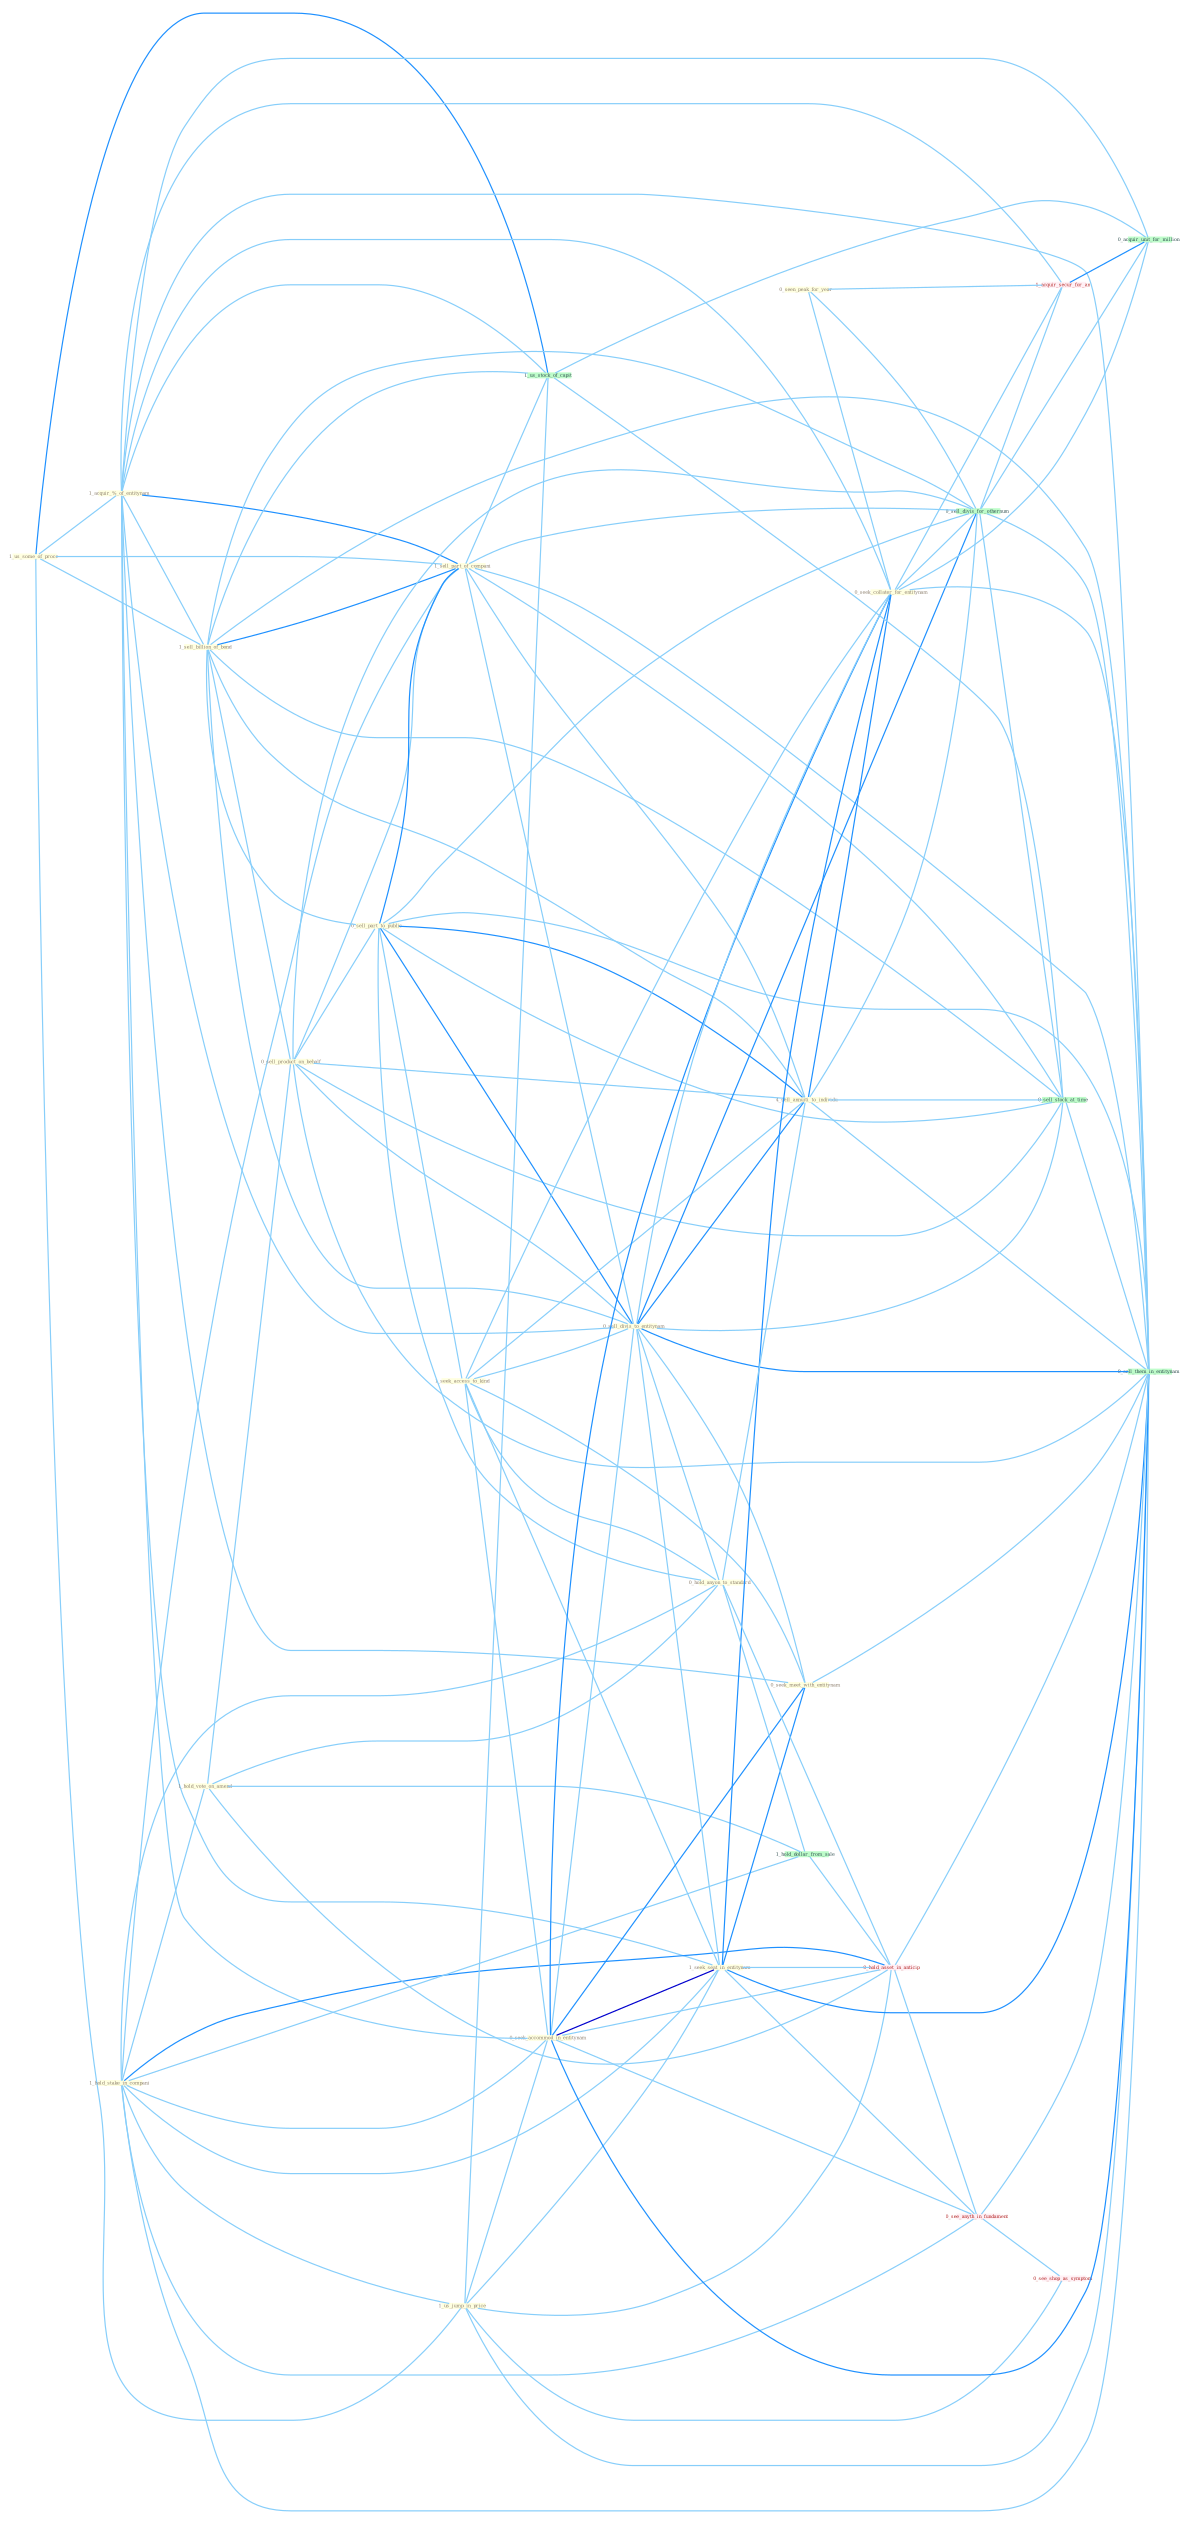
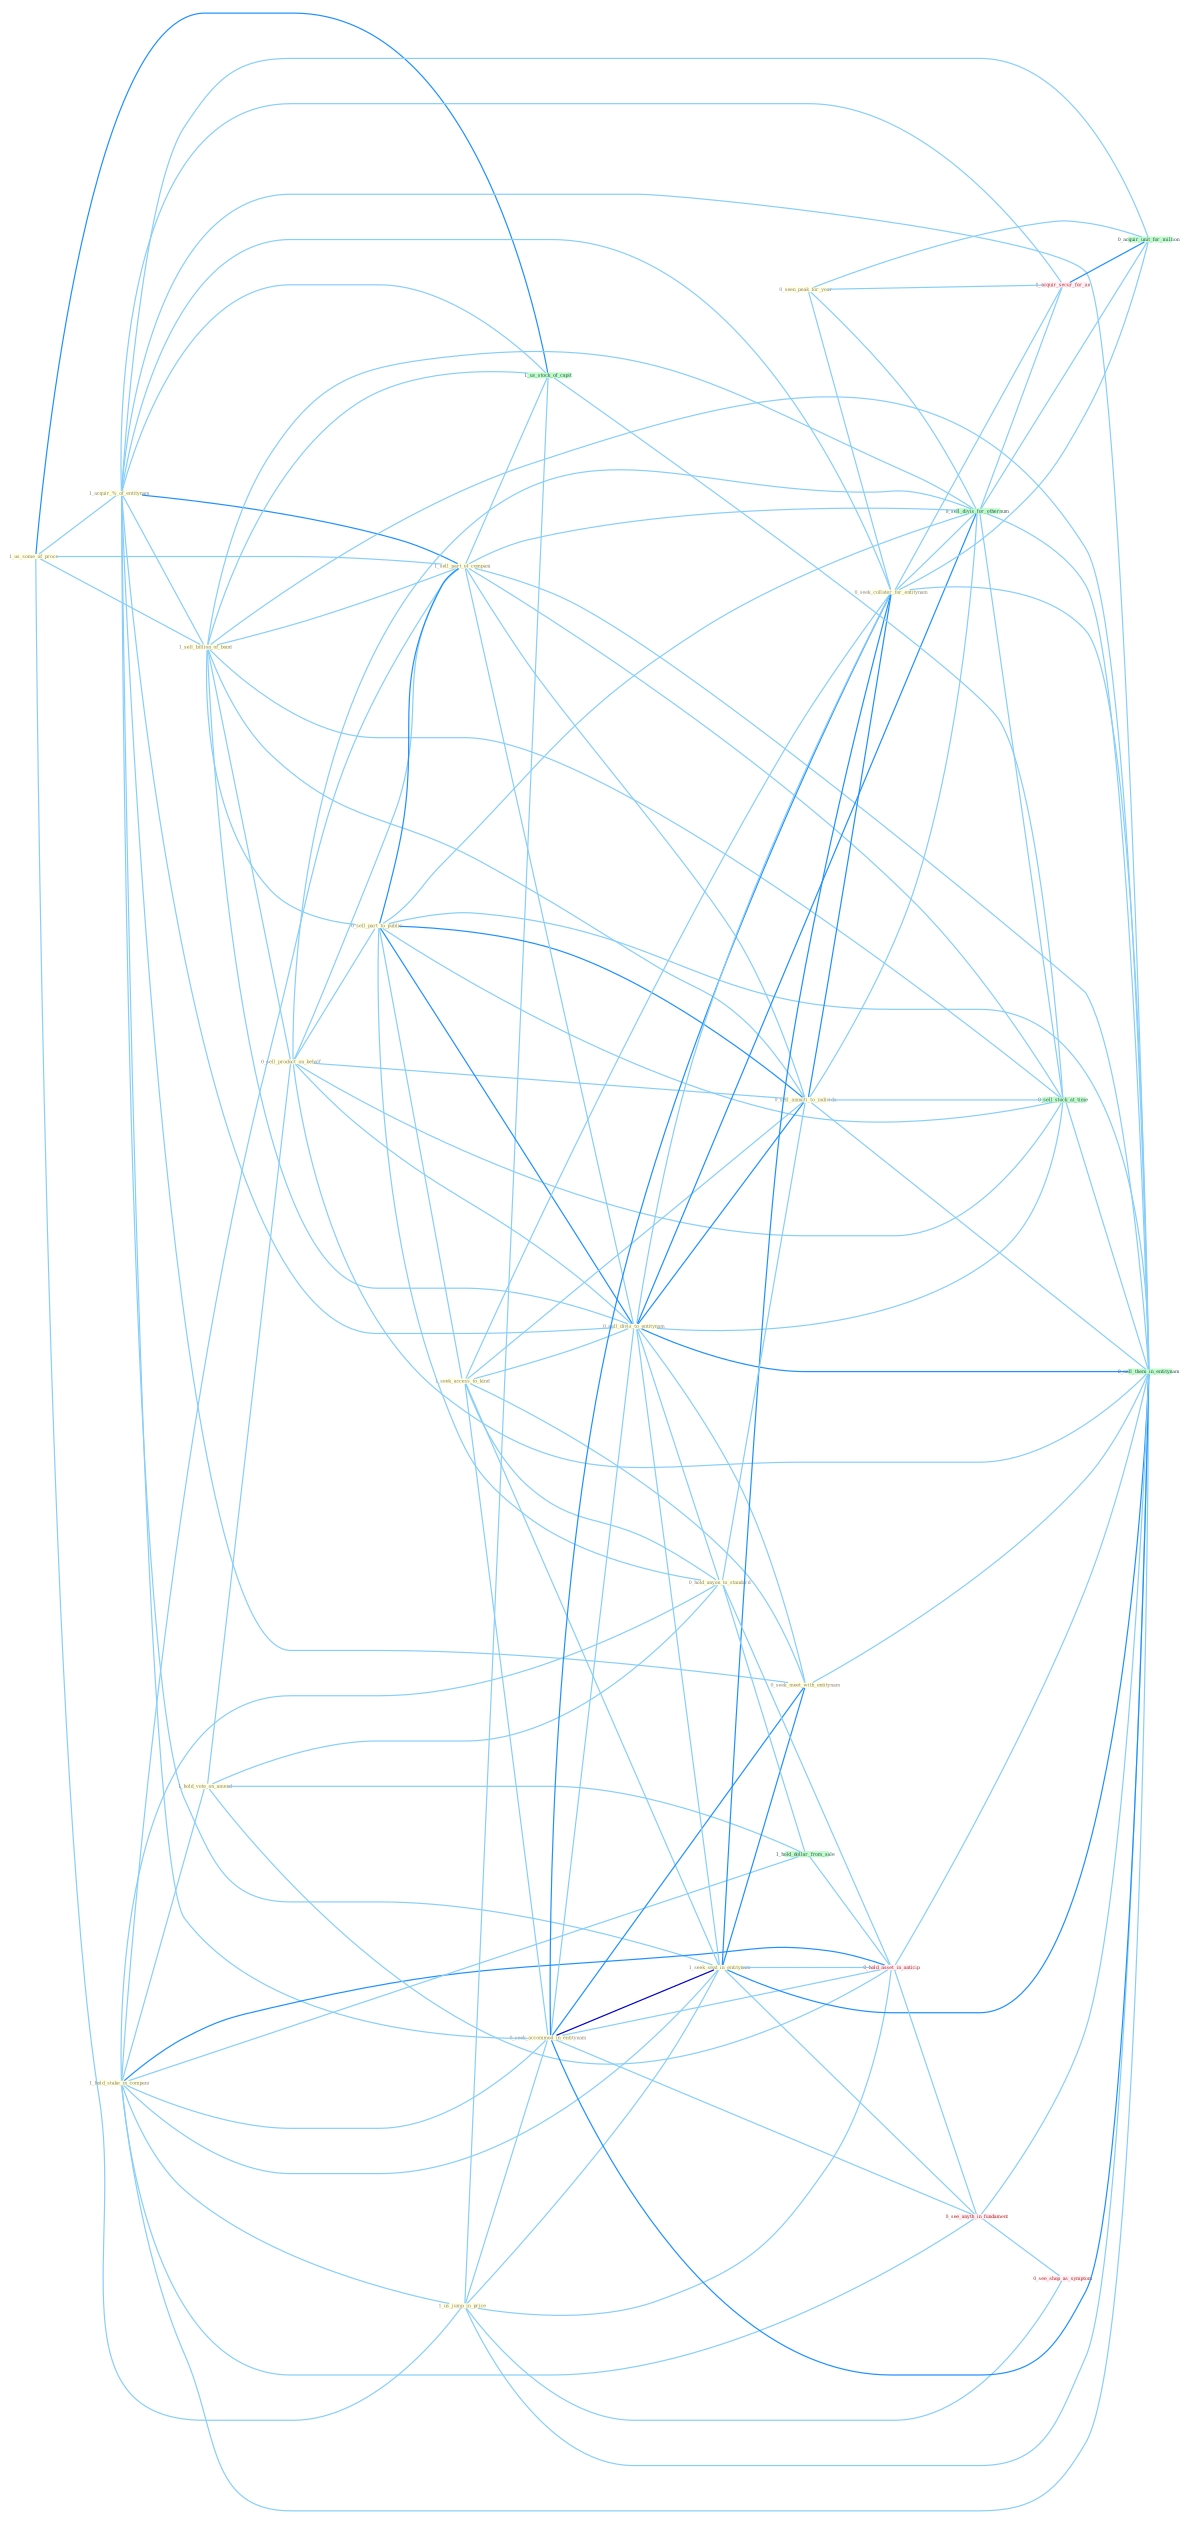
edge "0_acquir_unit_for_million" -- "1_us_stock_of_capit": now "0_acquir_unit_for_million" -- "0_seen_peak_for_year"
edge "1_sell_part_of_compani" -- "1_sell_billion_of_bond": color #1e90ff -> #87cefa
node "4_sell_annuiti_to_individu": label "4_sell_annuiti_to_individu" -> "0_sell_annuiti_to_individu"
